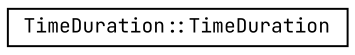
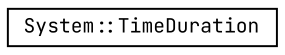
node "TimeDuration::TimeDuration": label "TimeDuration::TimeDuration" -> "System::TimeDuration"
